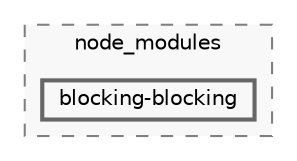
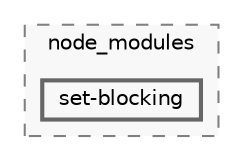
node "blocking-blocking": label "blocking-blocking" -> "set-blocking"
